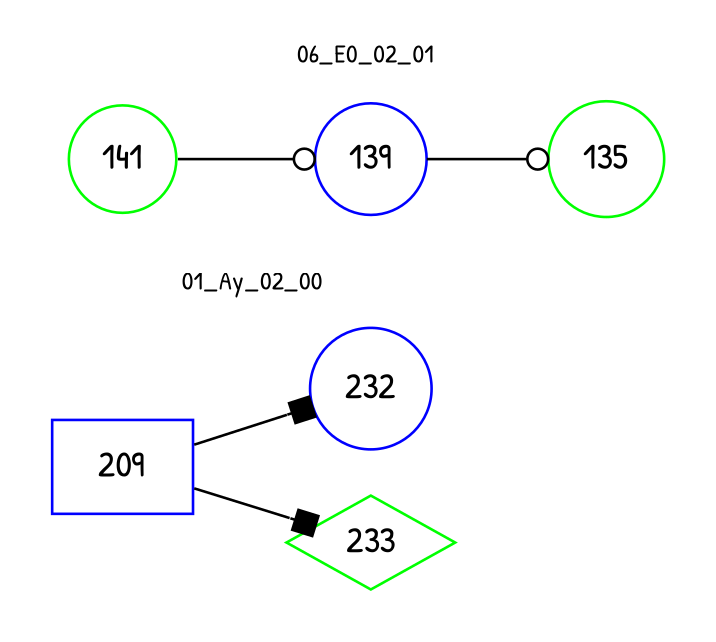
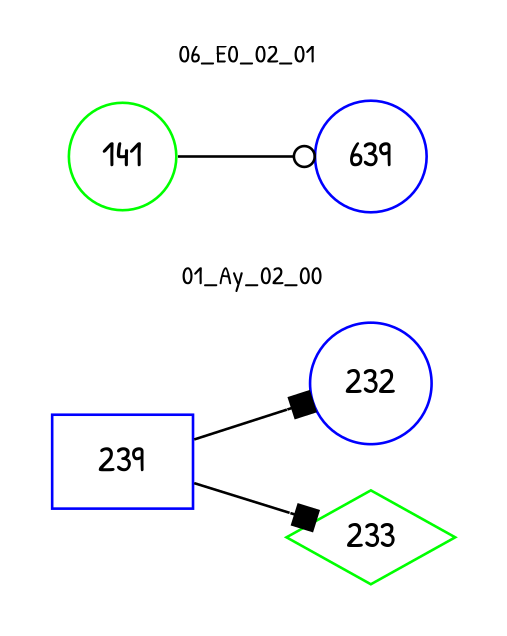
node "139": label "139" -> "639"
node "135": removed
node "209": label "209" -> "239"
